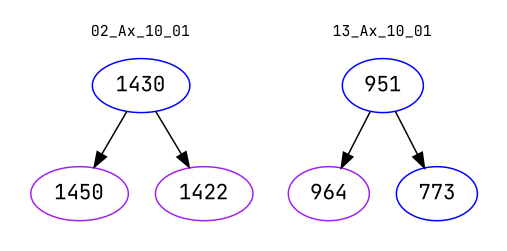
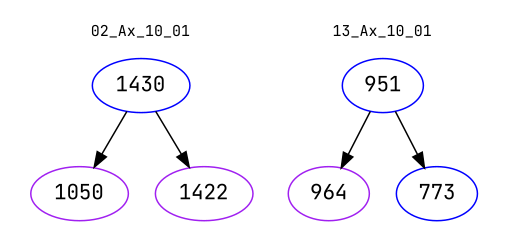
node "1450": label "1450" -> "1050"
